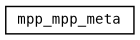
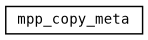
node "mpp_mpp_meta": label "mpp_mpp_meta" -> "mpp_copy_meta"
